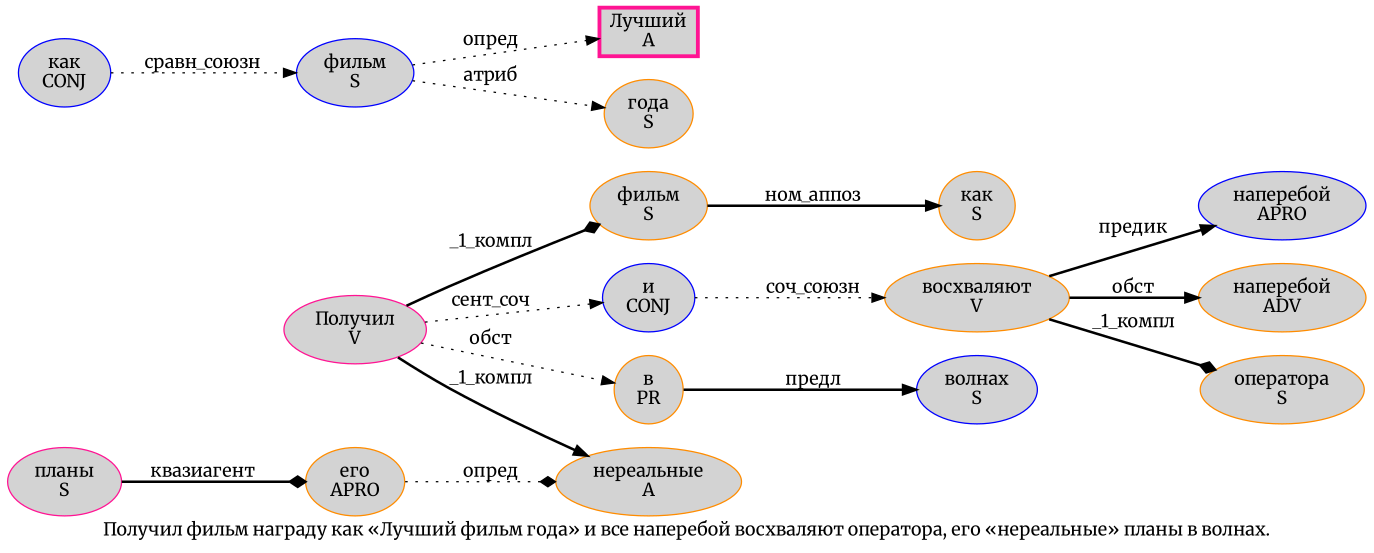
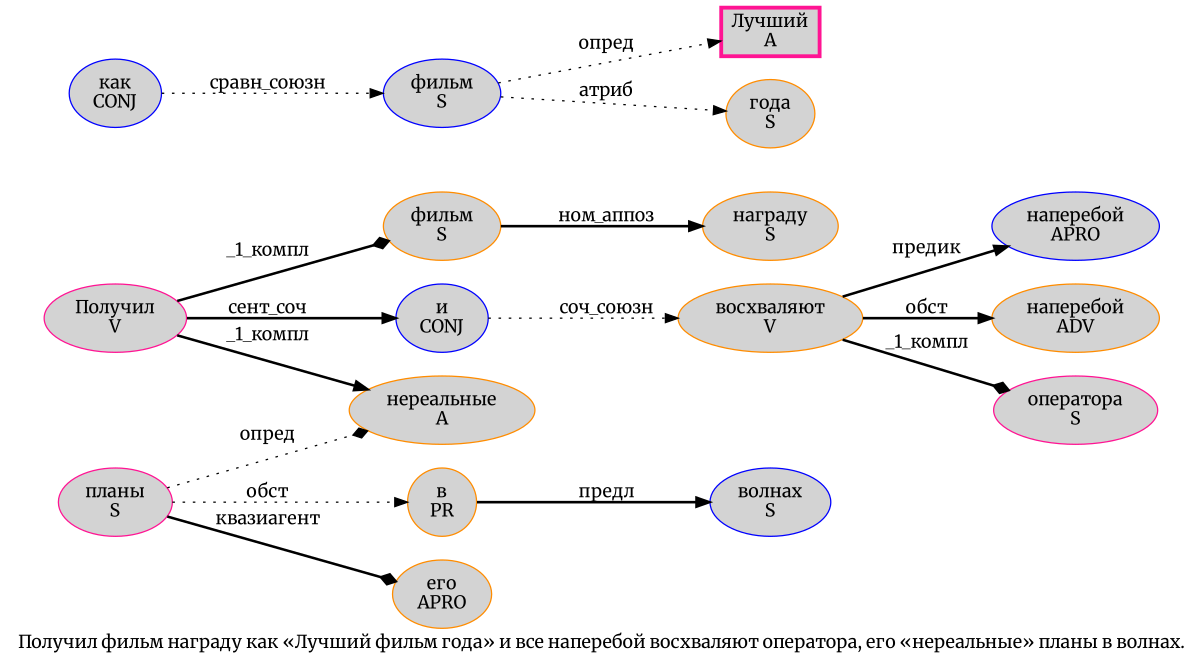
node "как S": label "как S" -> "награду S"
edge "Получил V" -> "и CONJ": style dotted -> bold
edge "Получил V" -> "в PR": now "планы S" -> "в PR"
node "оператора S": color darkorange -> deeppink
edge "его APRO" -> "нереальные A": now "планы S" -> "нереальные A"
